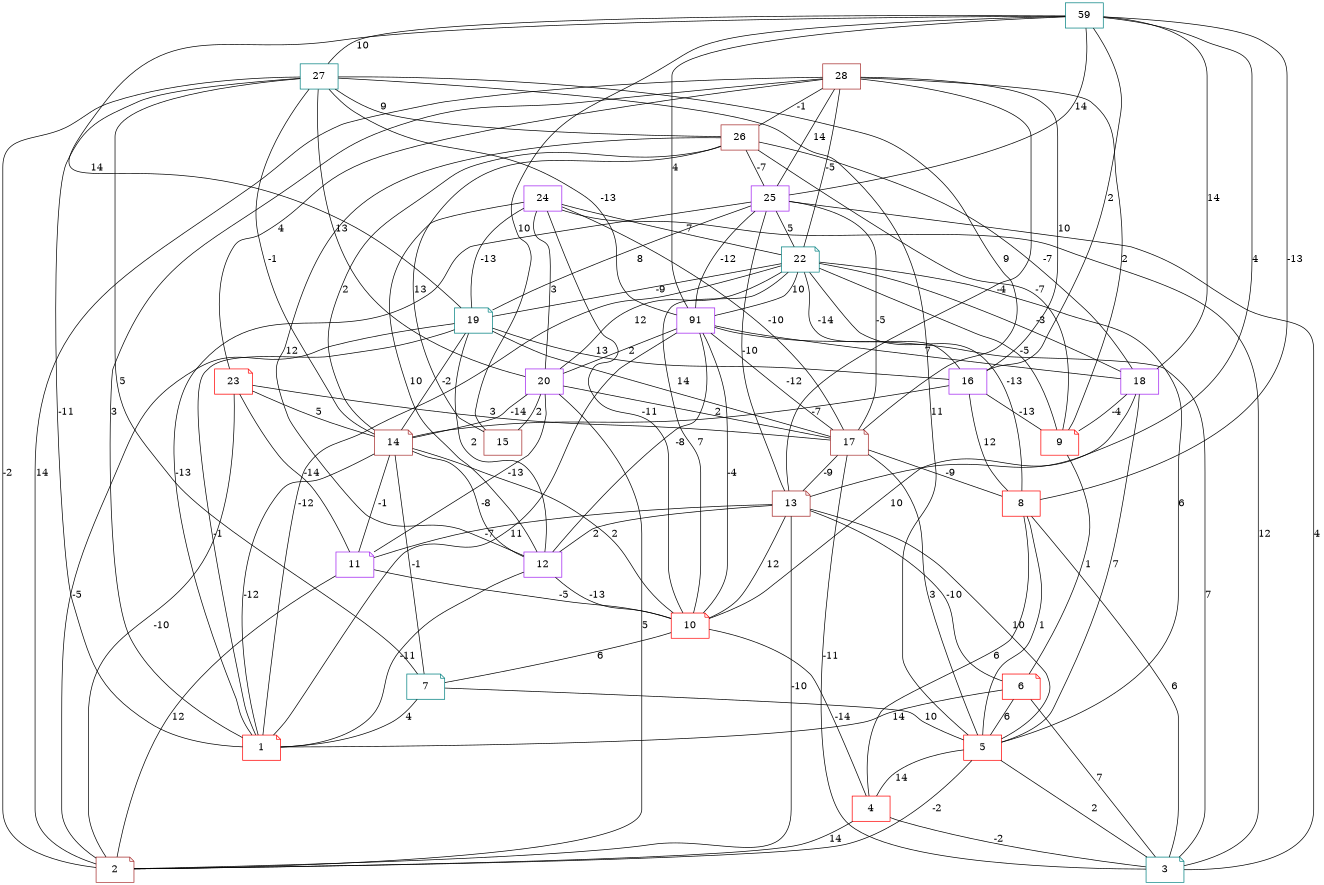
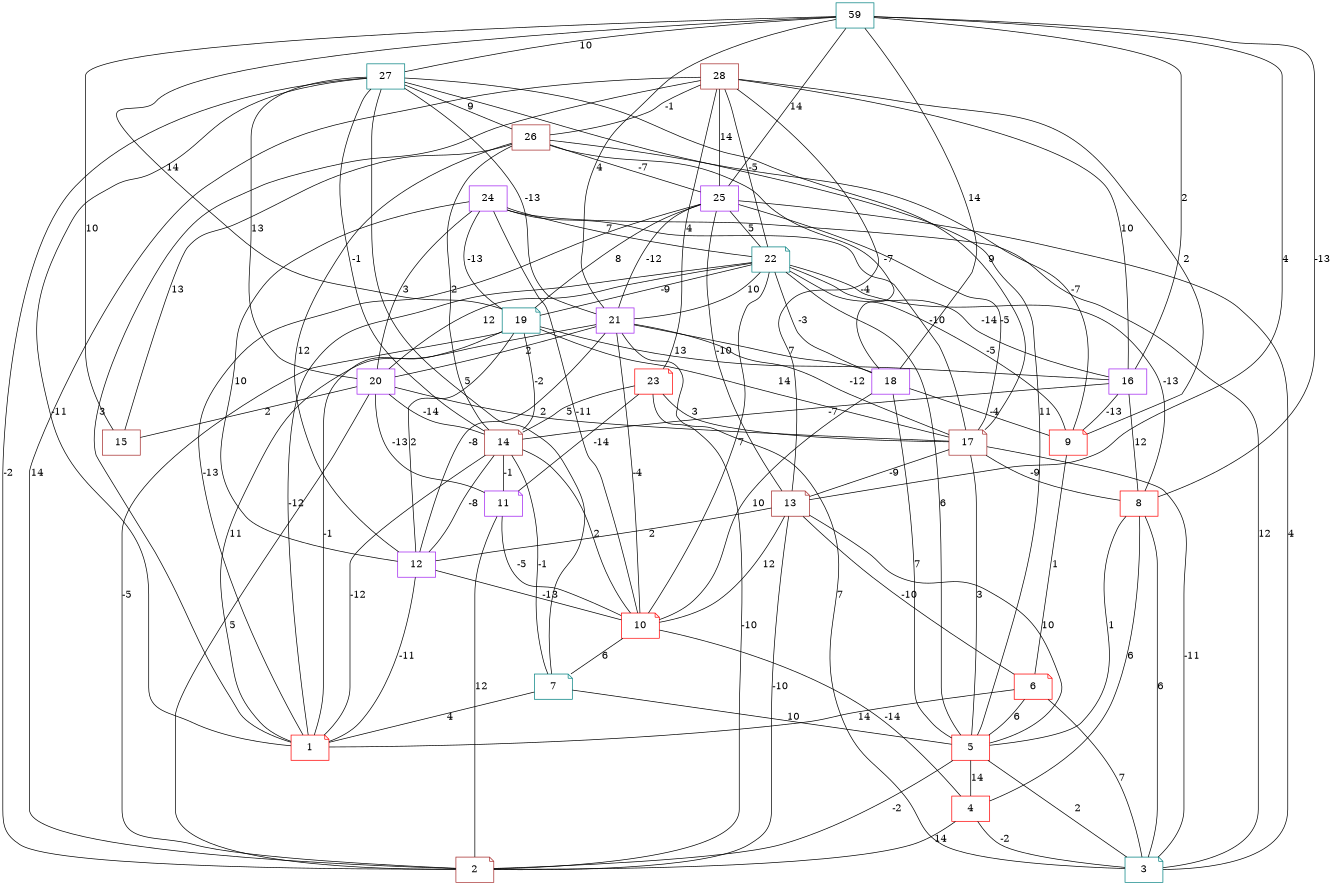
node "91": label "91" -> "21"
edge "13" -- "11": removed, label "-7"
